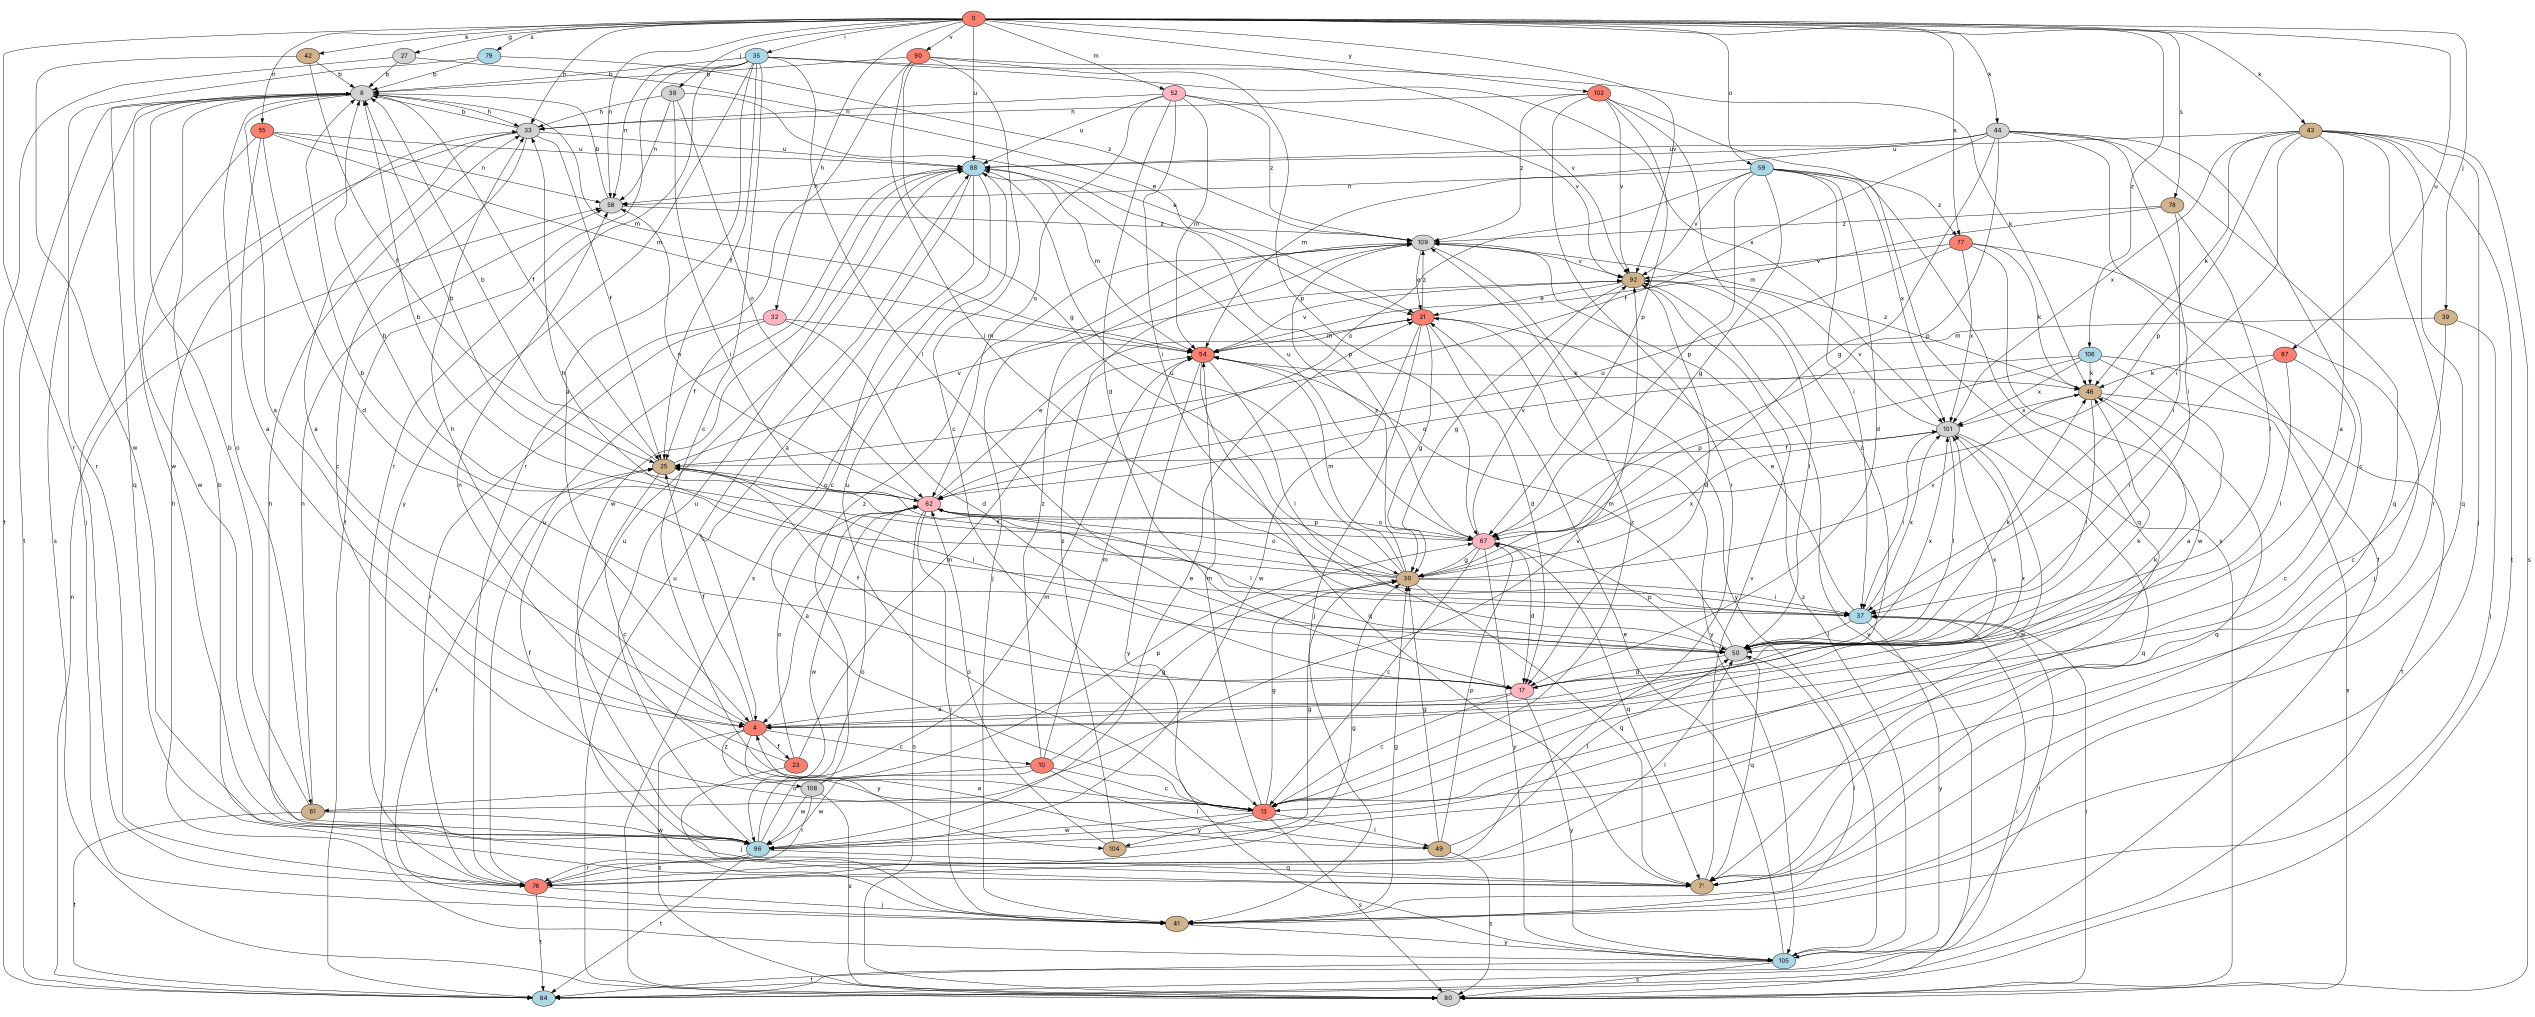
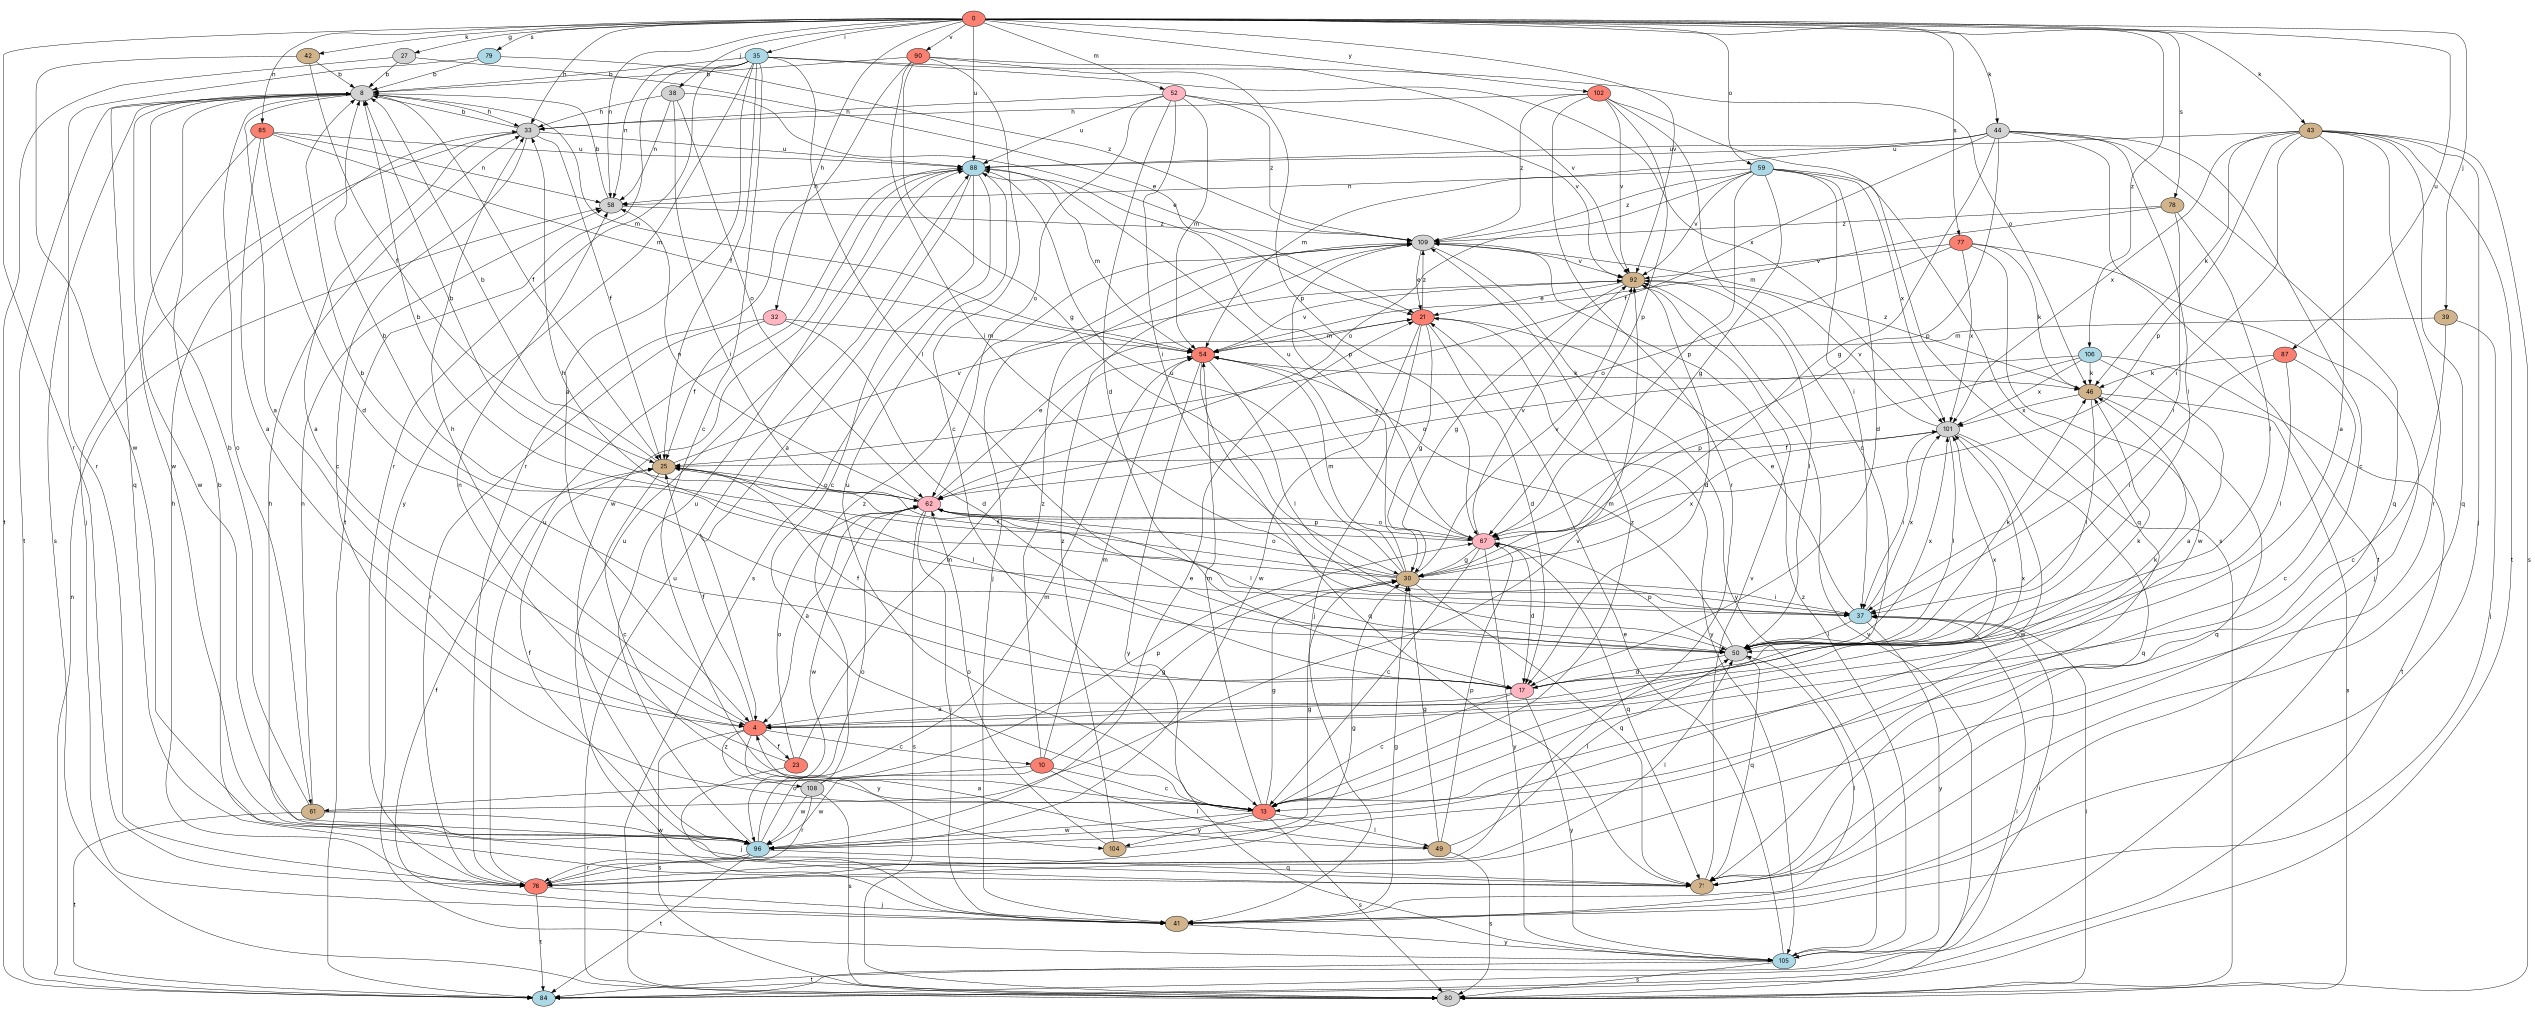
node "55": label "55" -> "85"
edge "59" -> "77": now "59" -> "109"
edge "35" -> "46": label "k" -> "o"
edge "30" -> "46": now "30" -> "92"
